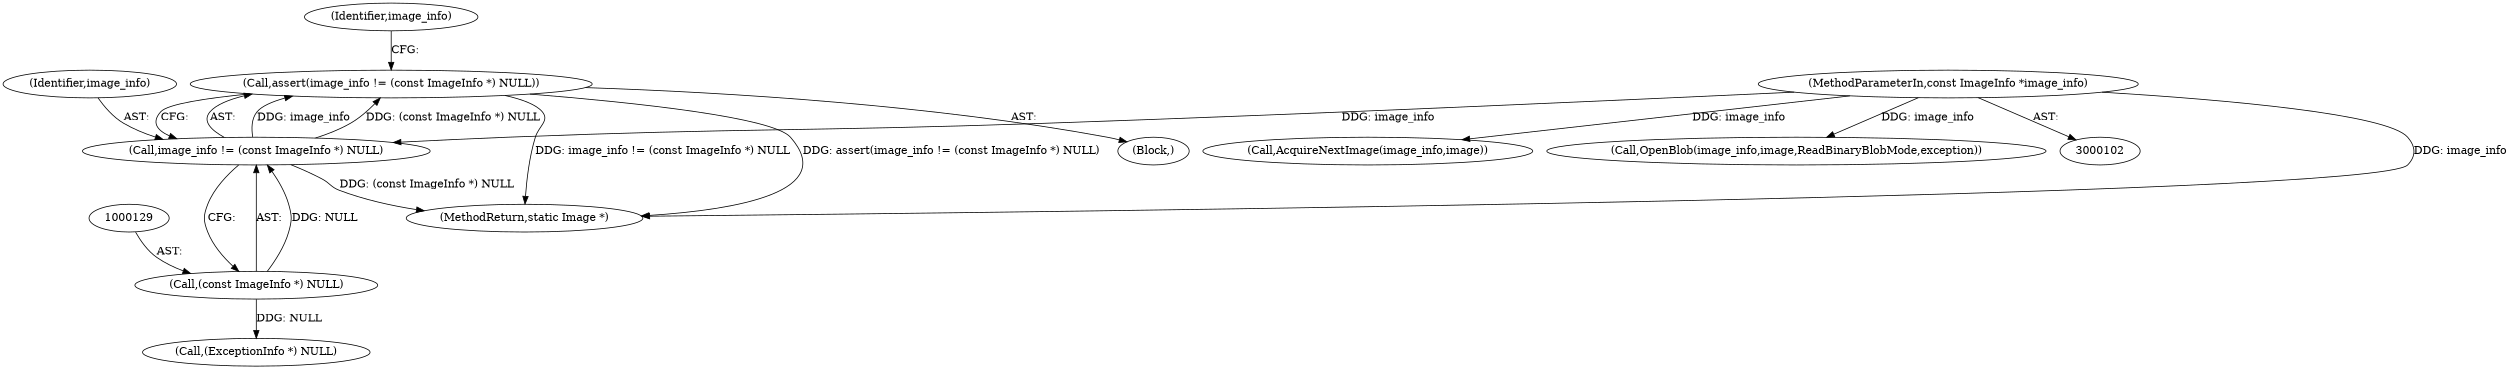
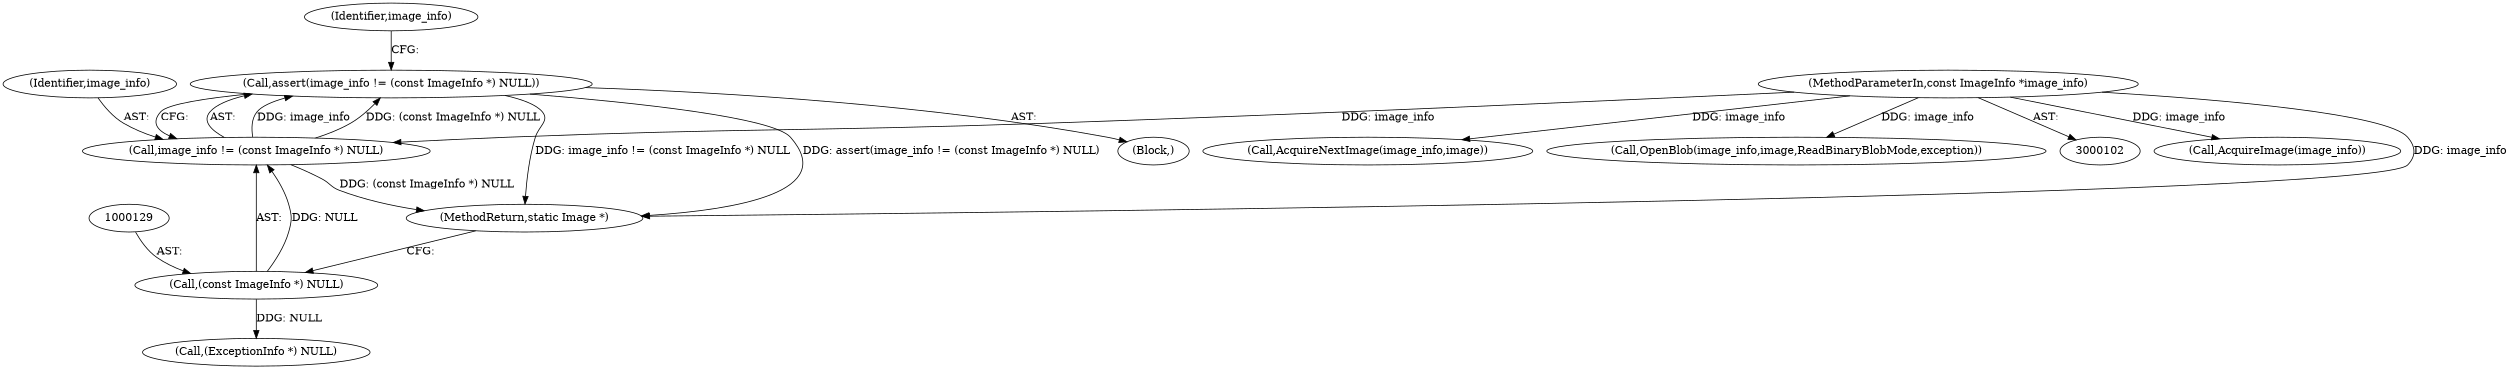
node "(Call,AcquireImage(image_info))": added
edge "(Call,image_info != (const ImageInfo *) NULL)" -> "(Call,(const ImageInfo *) NULL)": now "(MethodReturn,static Image *)" -> "(Call,(const ImageInfo *) NULL)"
